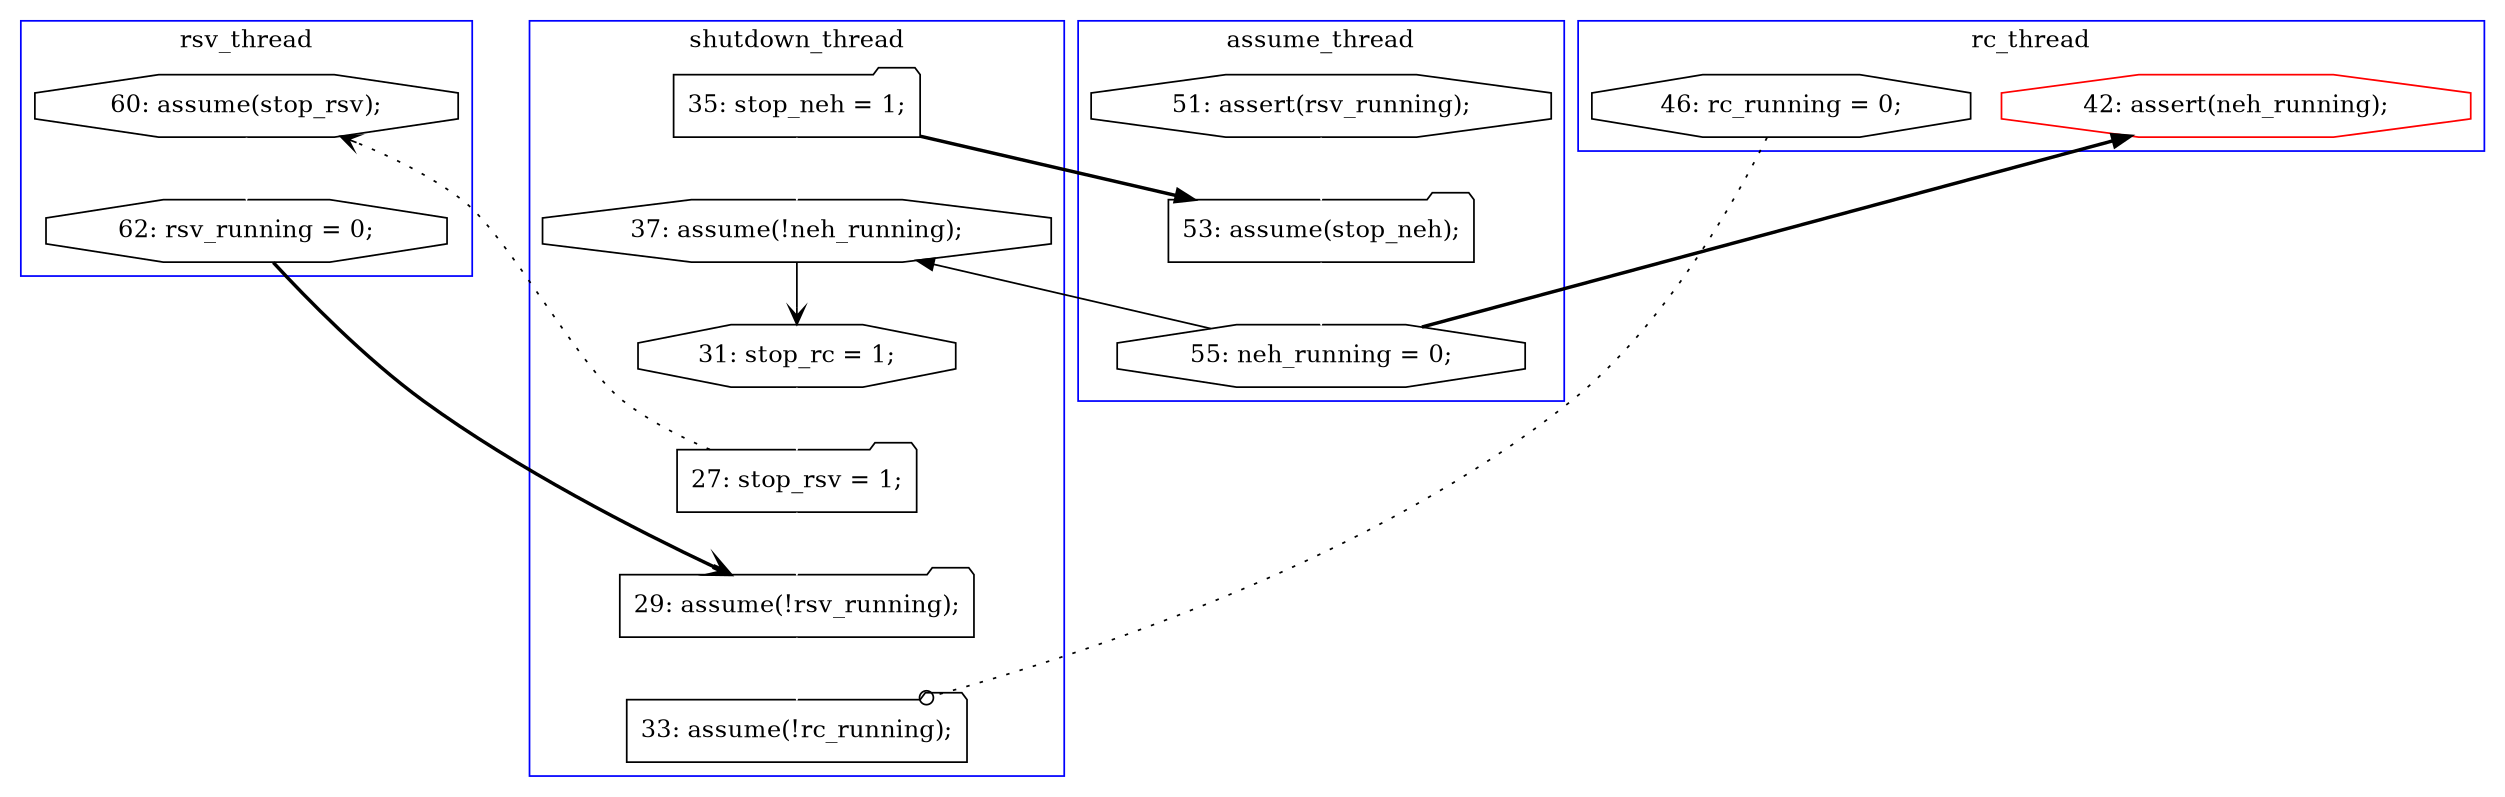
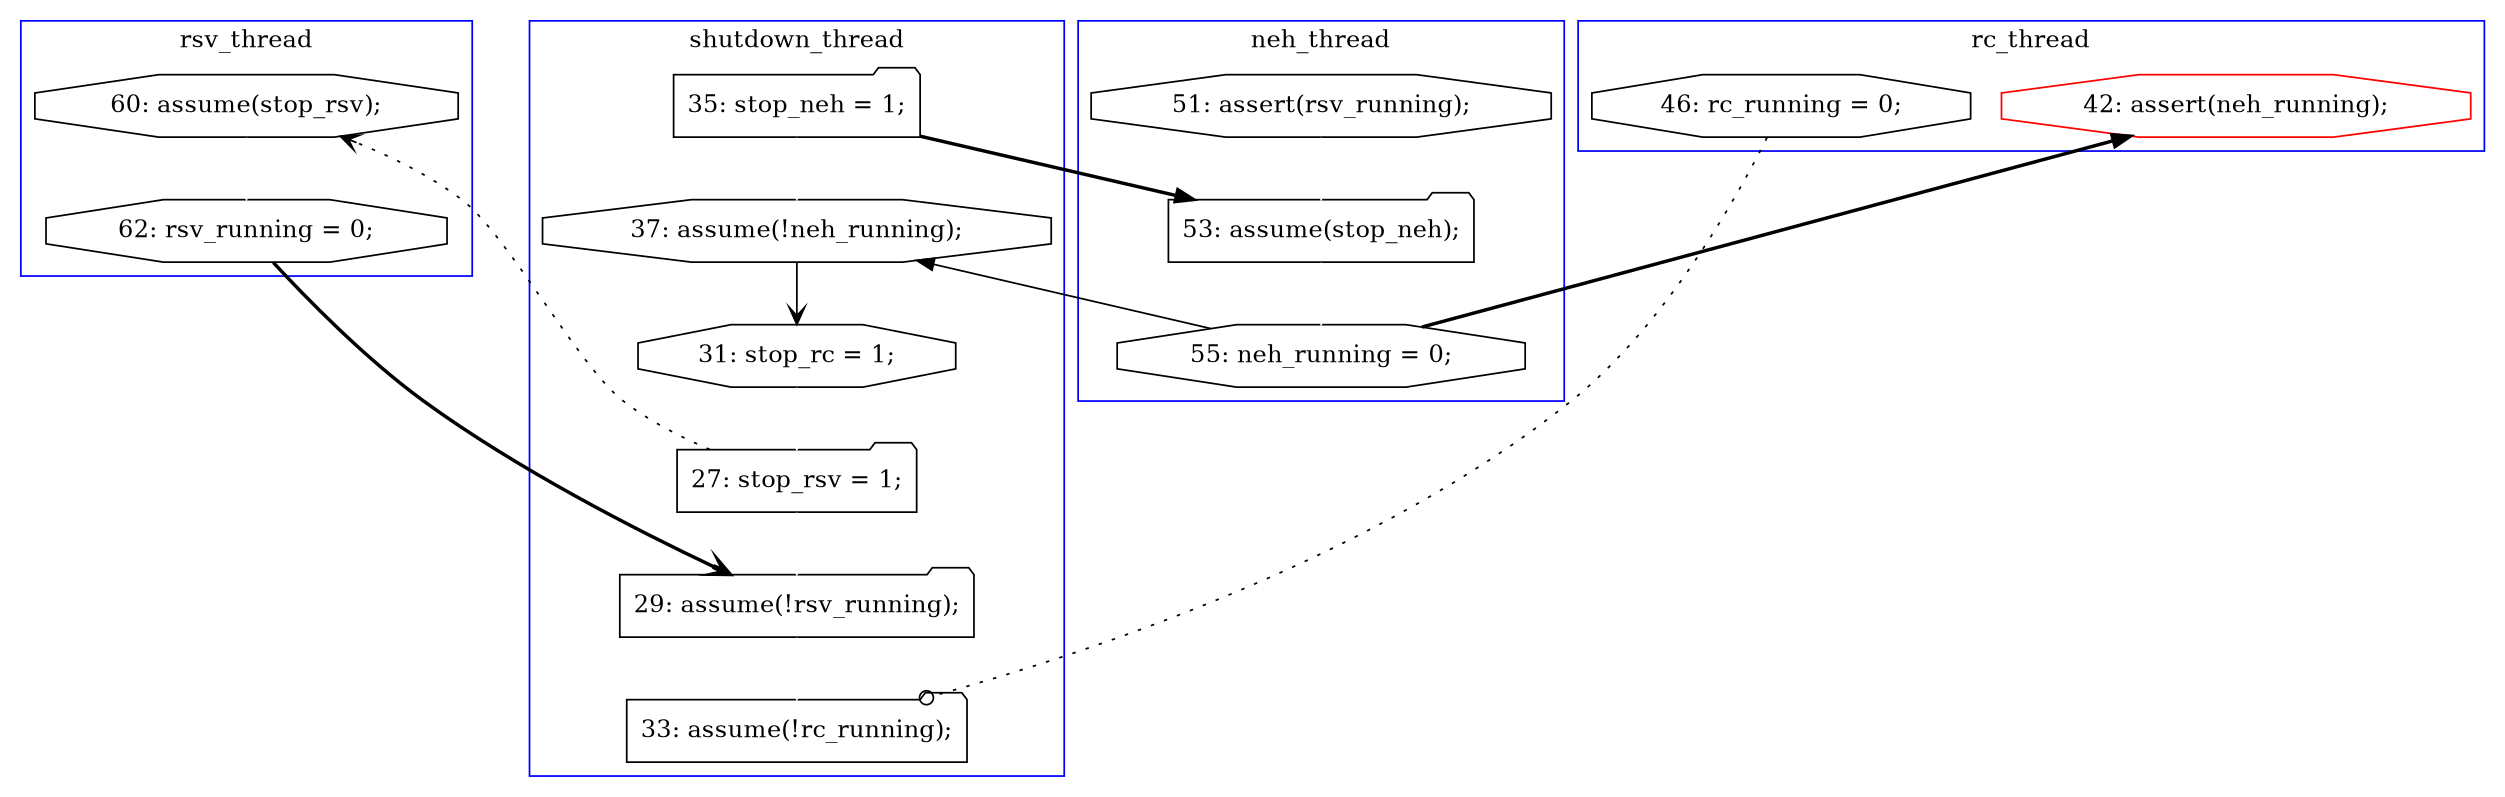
cluster "assume_thread": label "assume_thread" -> "neh_thread"
